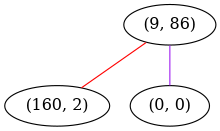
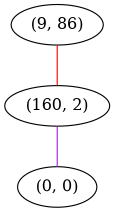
edge "(9, 86)" -- "(0, 0)": now "(160, 2)" -- "(0, 0)"
